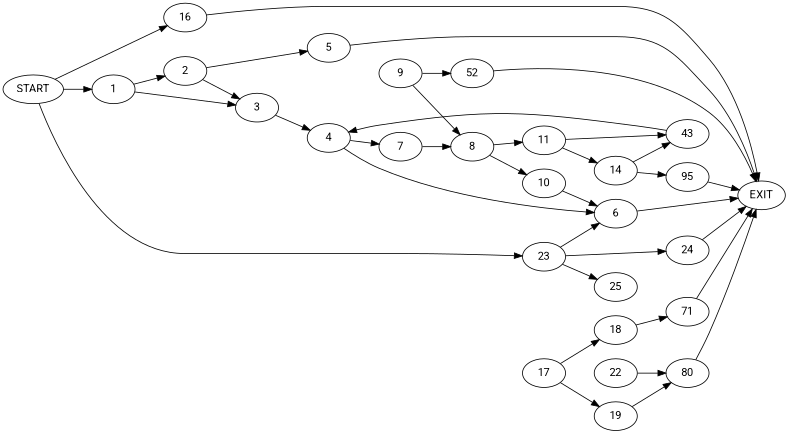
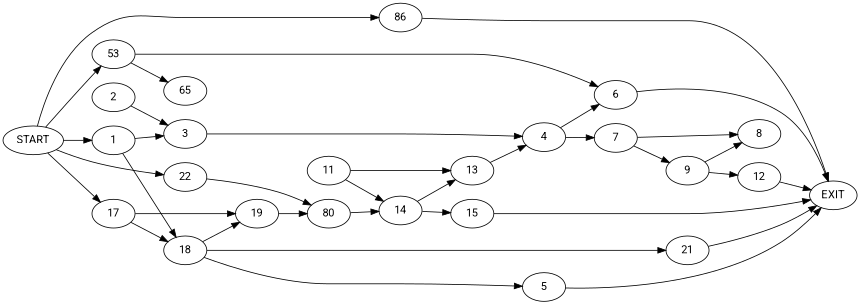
node "16": label "16" -> "86"
edge "2" -> "5": now "18" -> "5"
node "52": label "52" -> "12"
edge "1" -> "2": now "1" -> "18"
node "43": label "43" -> "13"
edge "8" -> "11": removed
edge "7" -> "9": added
edge "START" -> "22": added
edge "START" -> "17": added
node "95": label "95" -> "15"
node "10": removed
edge "18" -> "19": added
node "24": removed
node "23": label "23" -> "53"
node "25": label "25" -> "65"
edge "80" -> "EXIT": now "80" -> "14"
node "71": label "71" -> "21"
